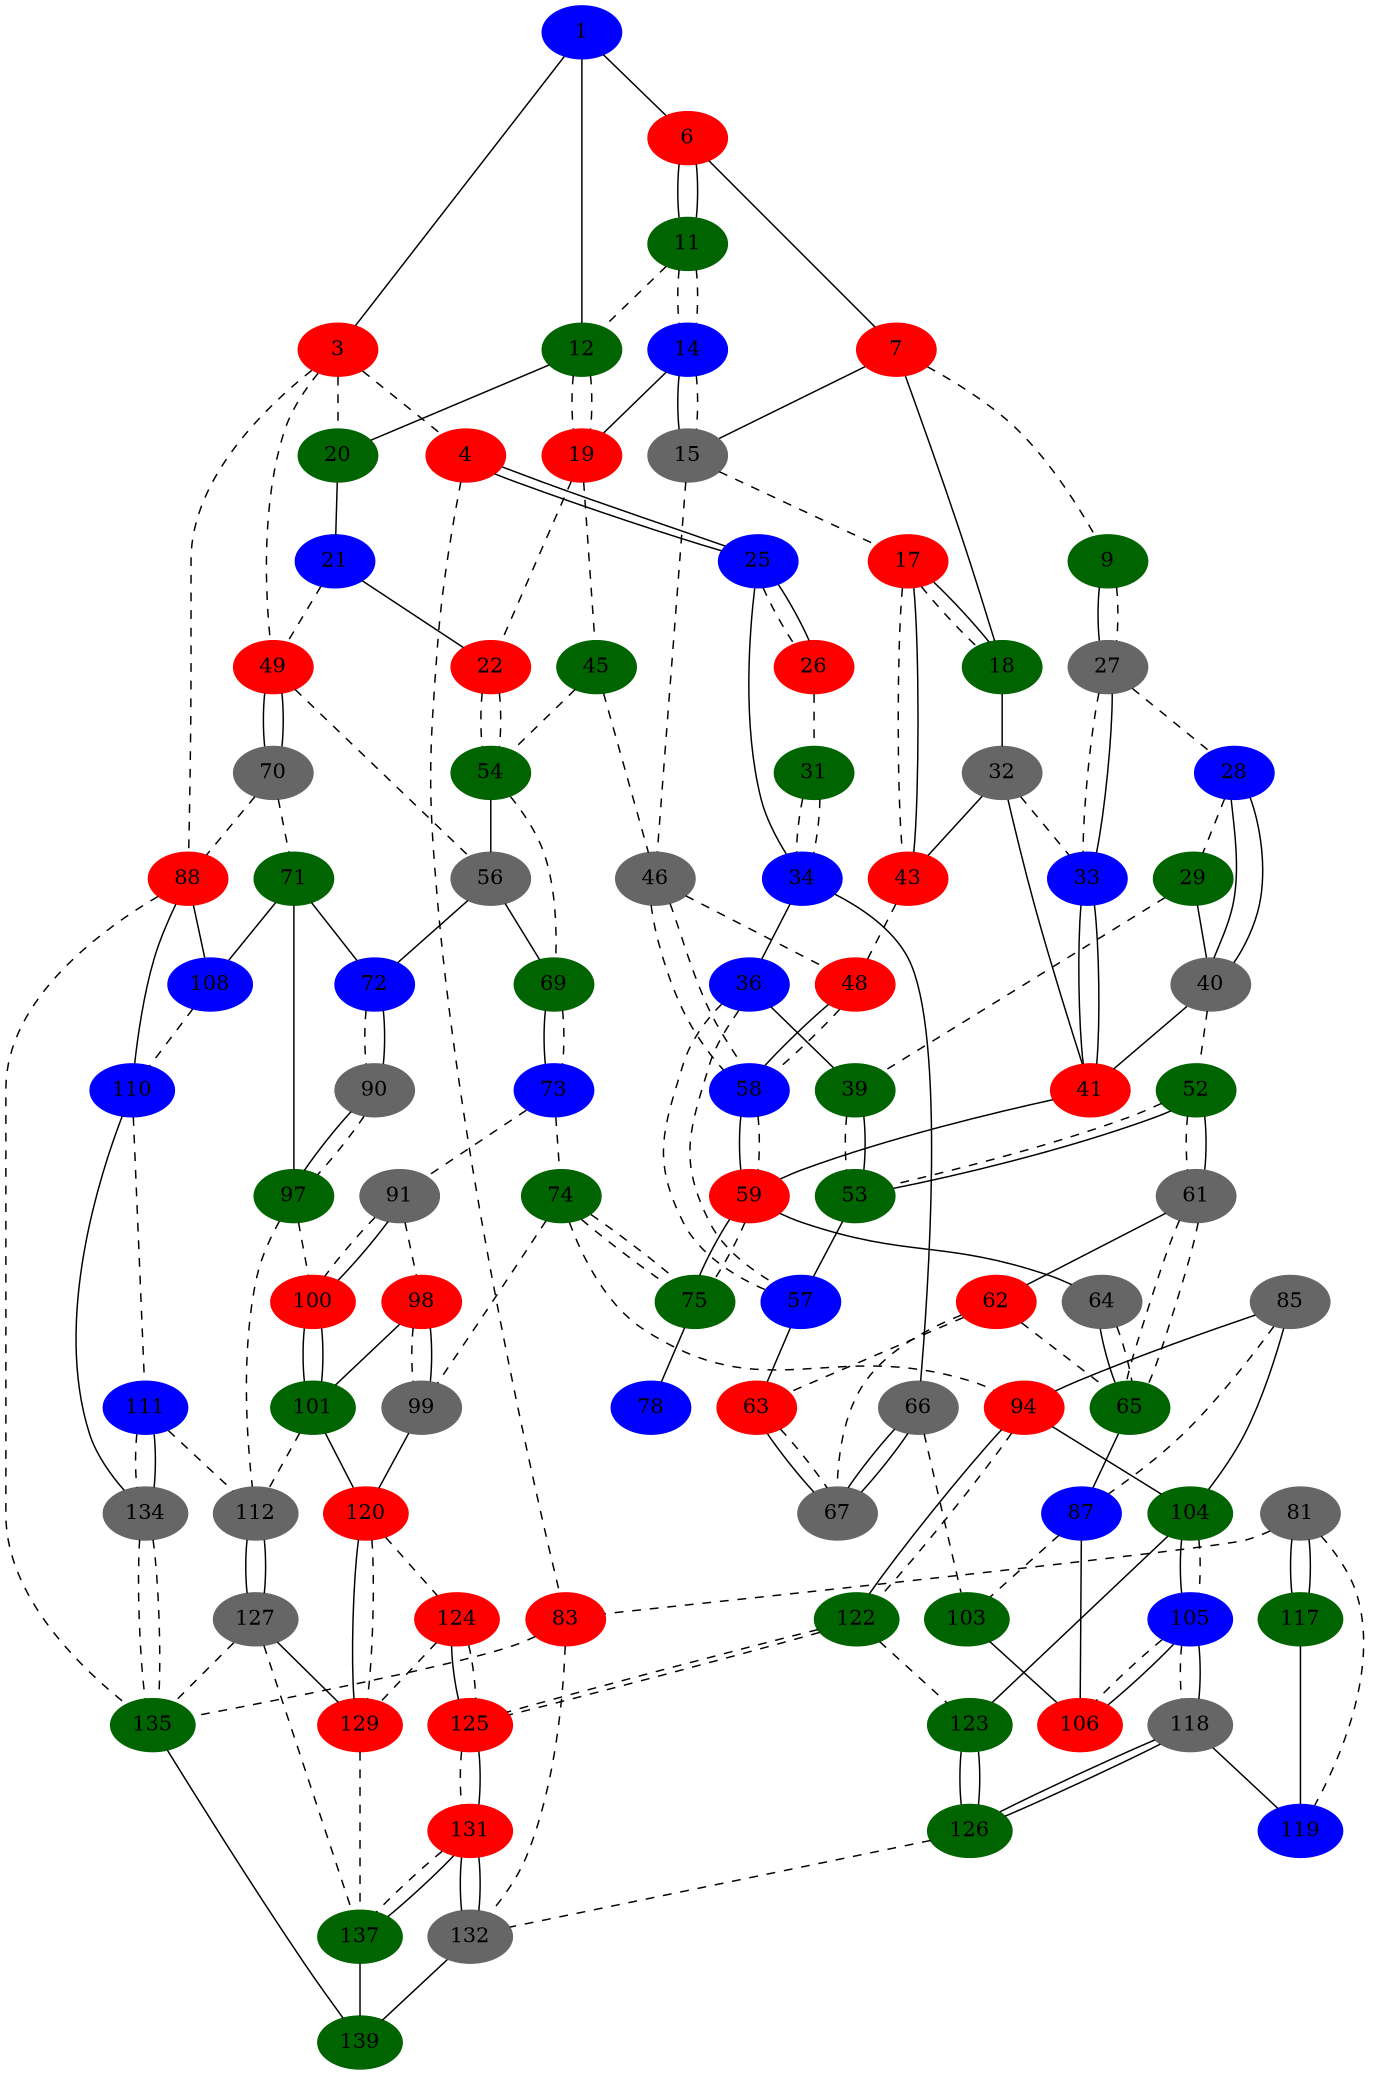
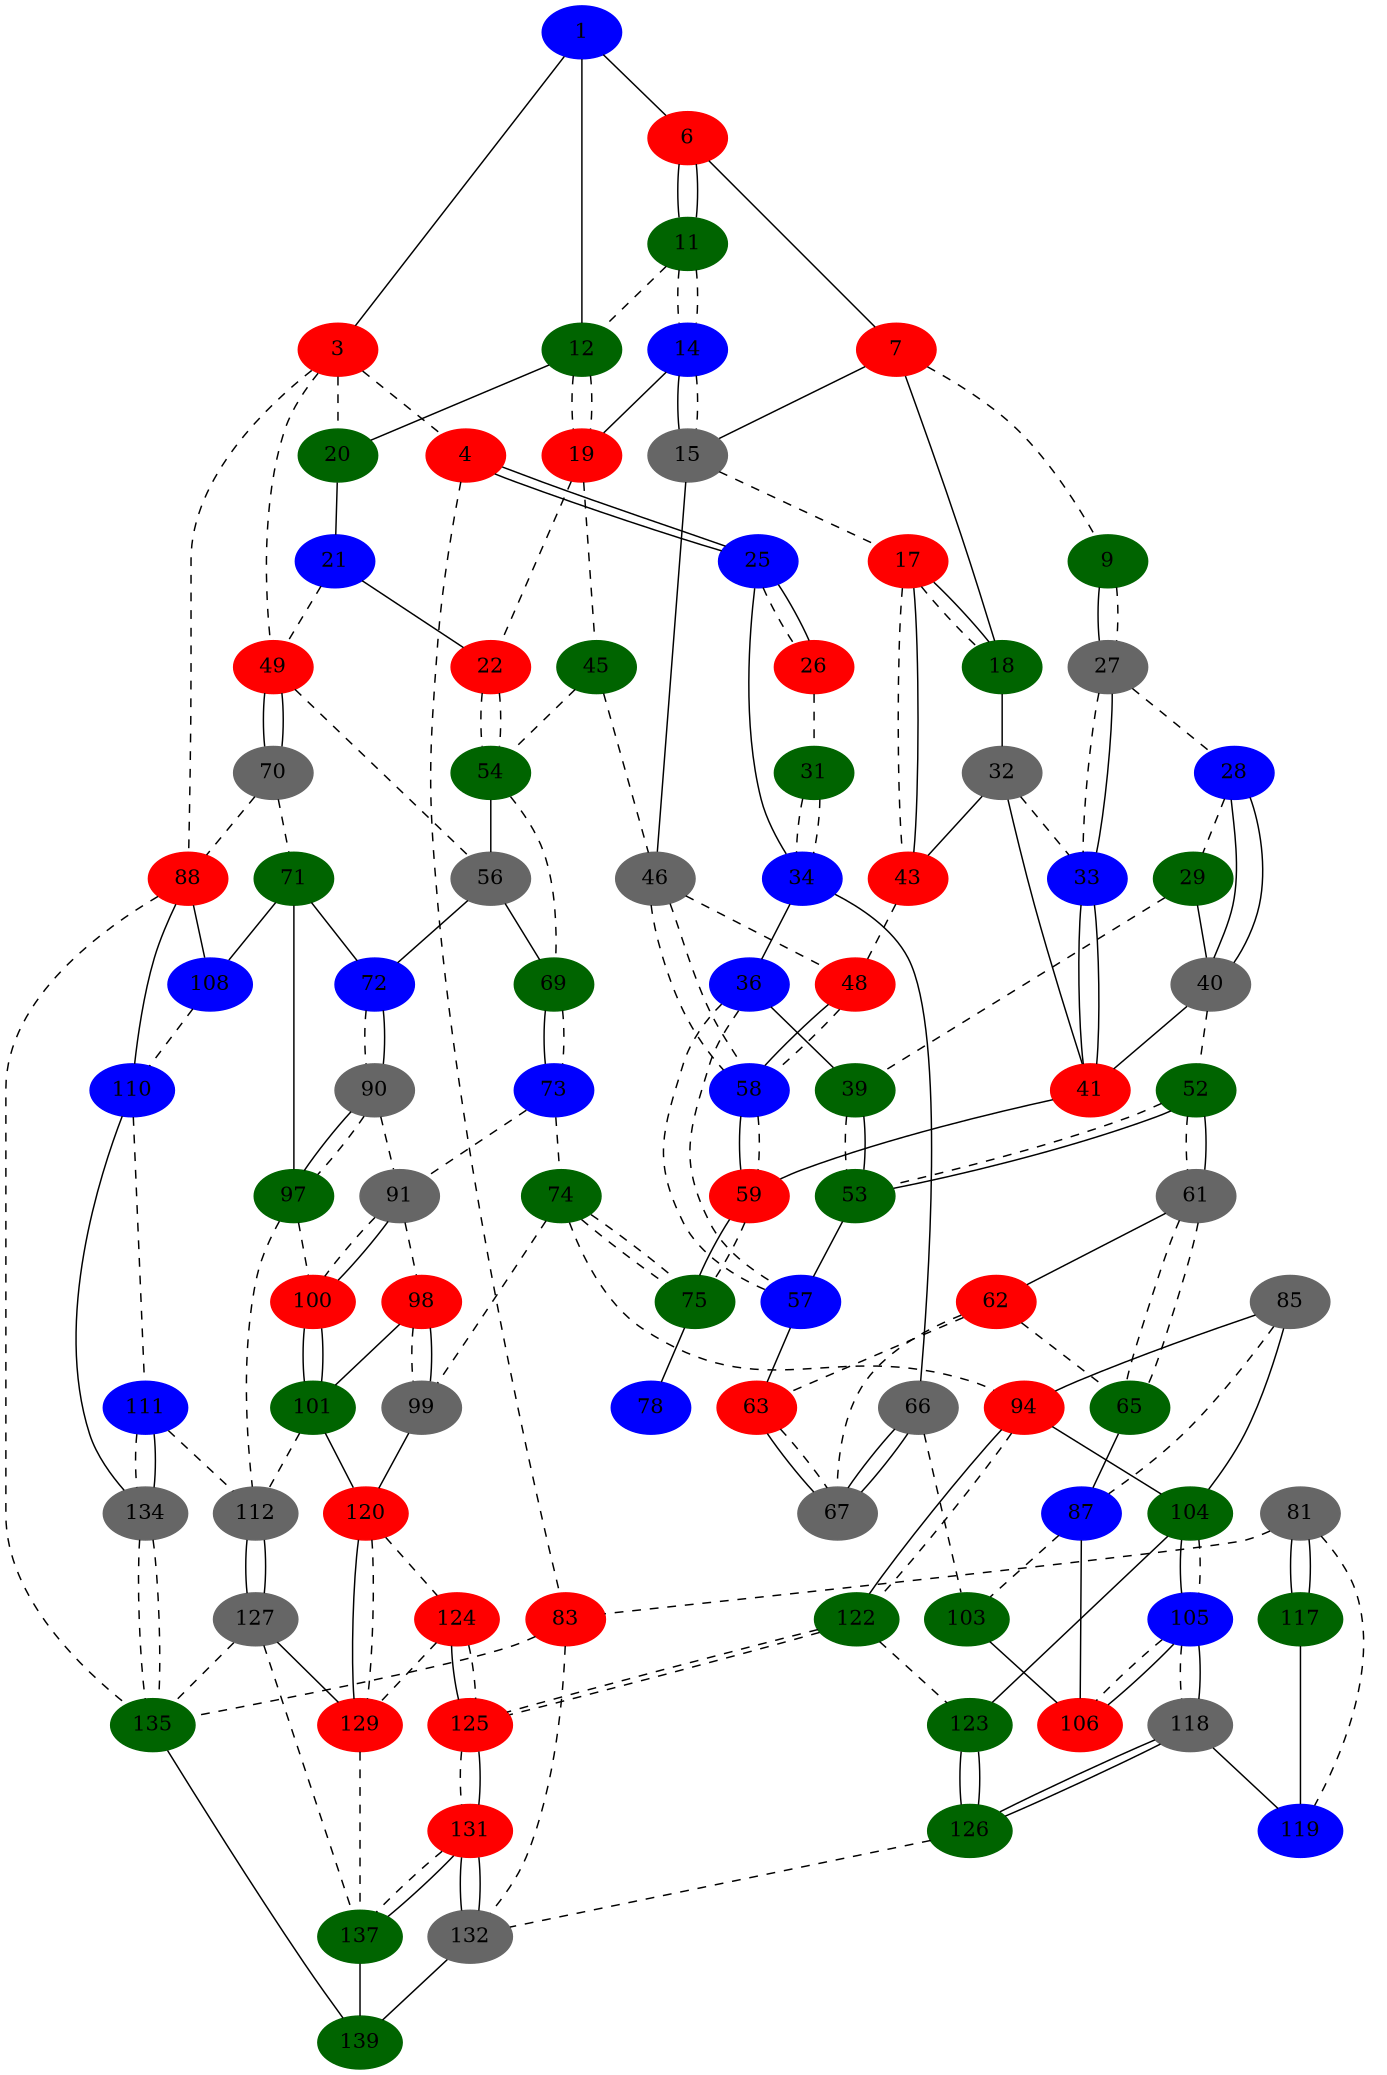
edge "15" -- "46": style dashed -> solid
edge "90" -- "91": added
node "64": removed
